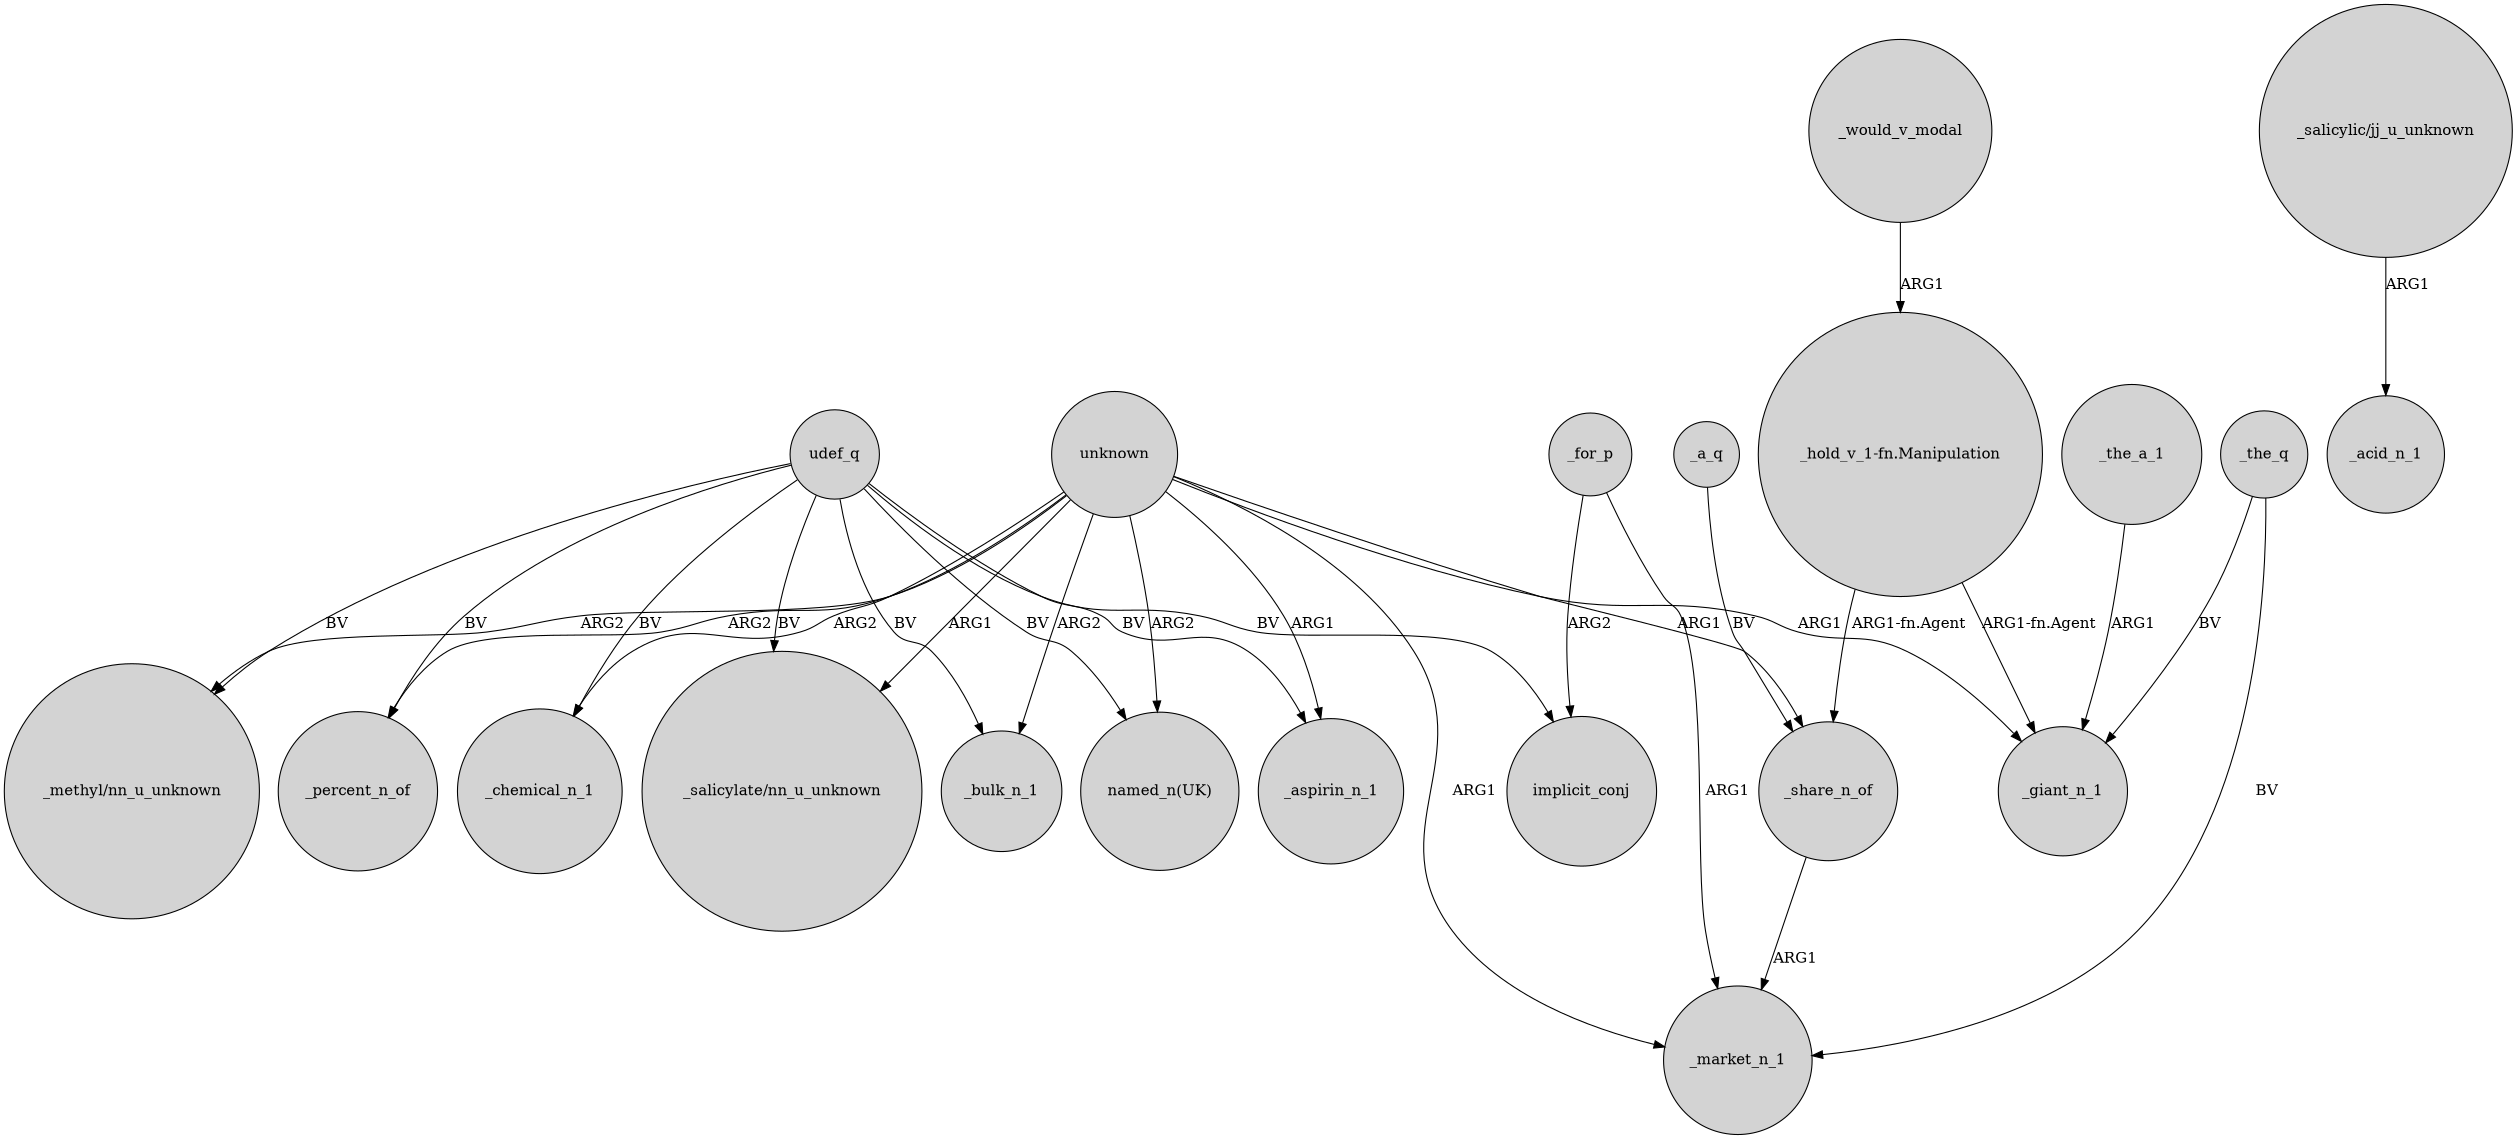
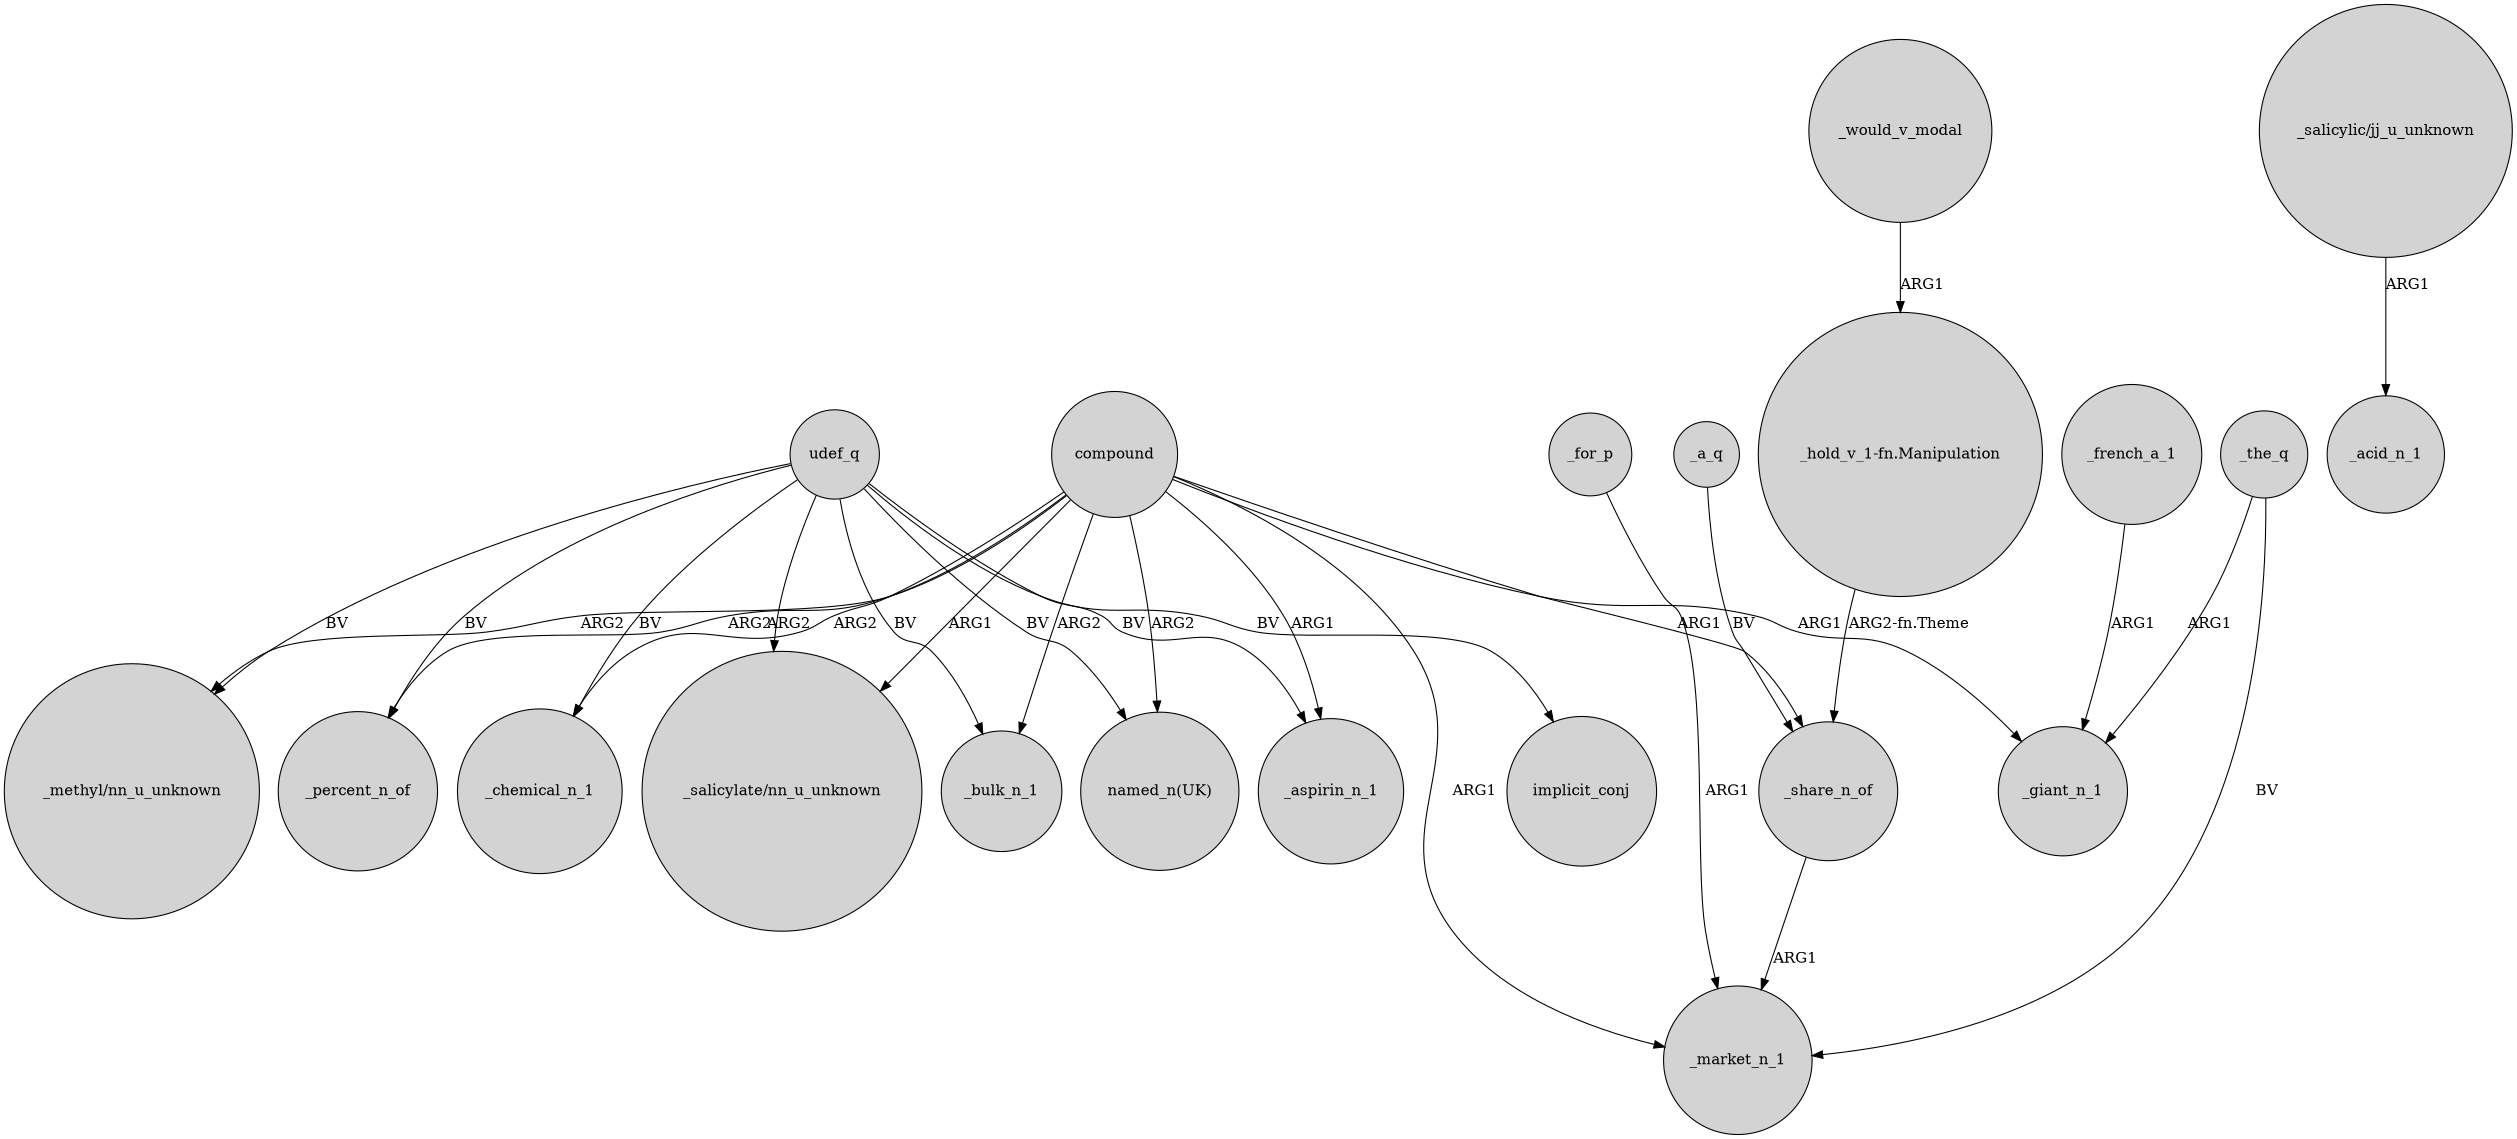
node "unknown": label "unknown" -> "compound"
node "_the_a_1": label "_the_a_1" -> "_french_a_1"
edge "_for_p" -> "implicit_conj": removed, label "ARG2"
edge "udef_q" -> "_salicylate/nn_u_unknown": label "BV" -> "ARG2"
edge "_hold_v_1-fn.Manipulation" -> "_share_n_of": label "ARG1-fn.Agent" -> "ARG2-fn.Theme"
edge "_the_q" -> "_giant_n_1": label "BV" -> "ARG1"
edge "_hold_v_1-fn.Manipulation" -> "_giant_n_1": removed, label "ARG1-fn.Agent"
